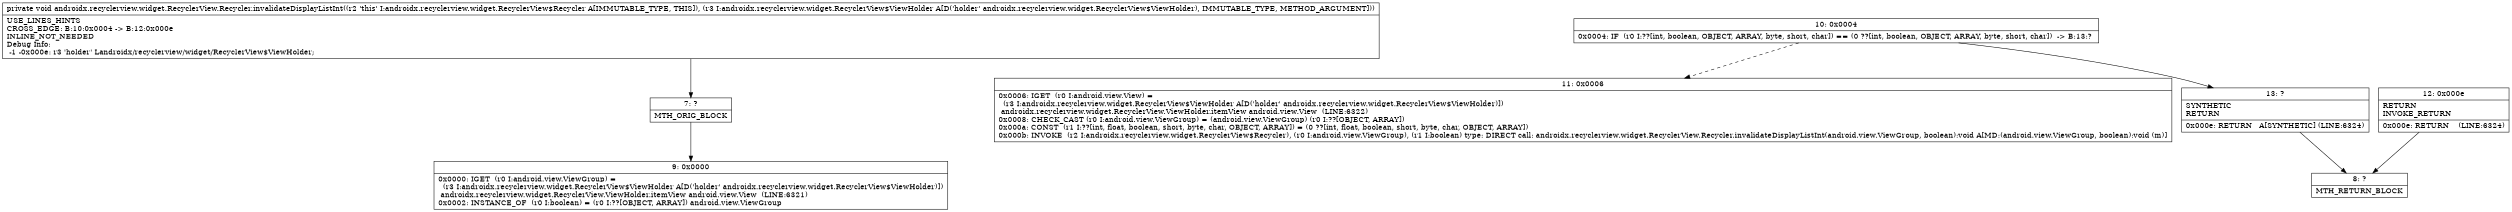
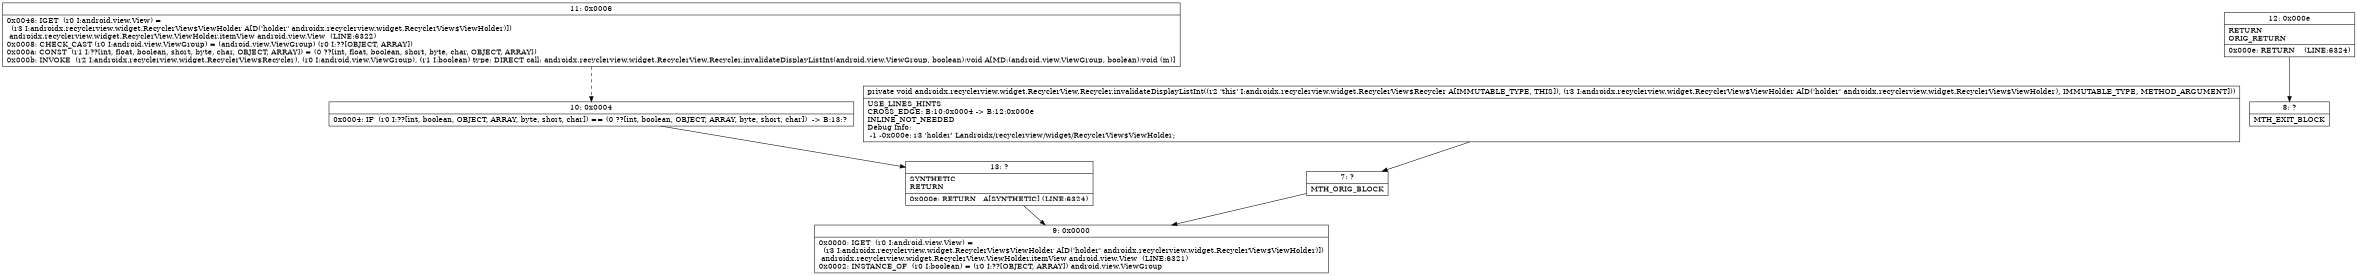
edge "10: 0x0004" -> "11: 0x0006": reversed
node "11: 0x0006": text "0x0006: IGET  (r0 I:android.view.View) =" -> "0x0046: IGET  (r0 I:android.view.View) ="
node "12: 0x000e": text "INVOKE_RETURN" -> "ORIG_RETURN"
edge "13: ?" -> "8: ?": now "13: ?" -> "9: 0x0000"
node "9: 0x0000": text "0x0000: IGET  (r0 I:android.view.ViewGroup) =" -> "0x0000: IGET  (r0 I:android.view.View) ="
node "8: ?": text "MTH_RETURN_BLOCK" -> "MTH_EXIT_BLOCK"
